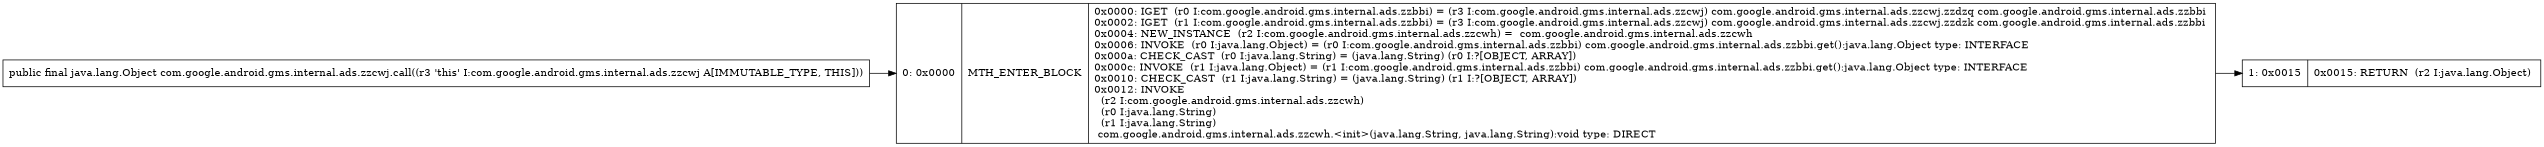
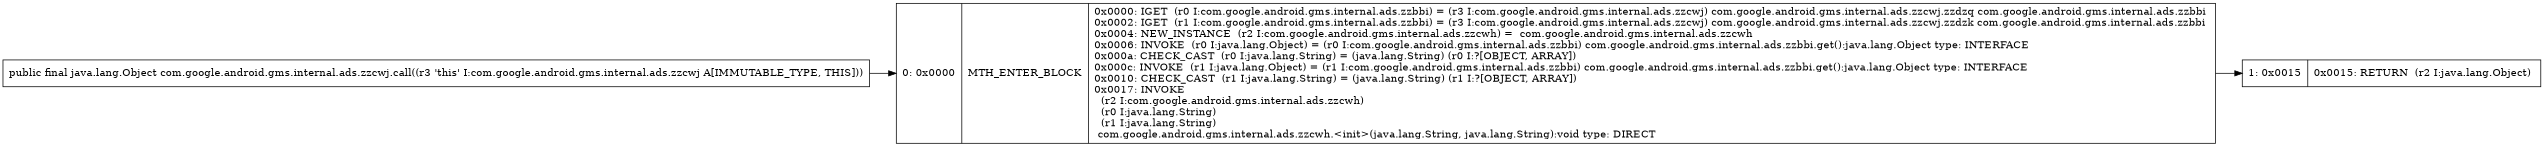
node "0: 0x0000": text "0x0012: INVOKE" -> "0x0017: INVOKE"
